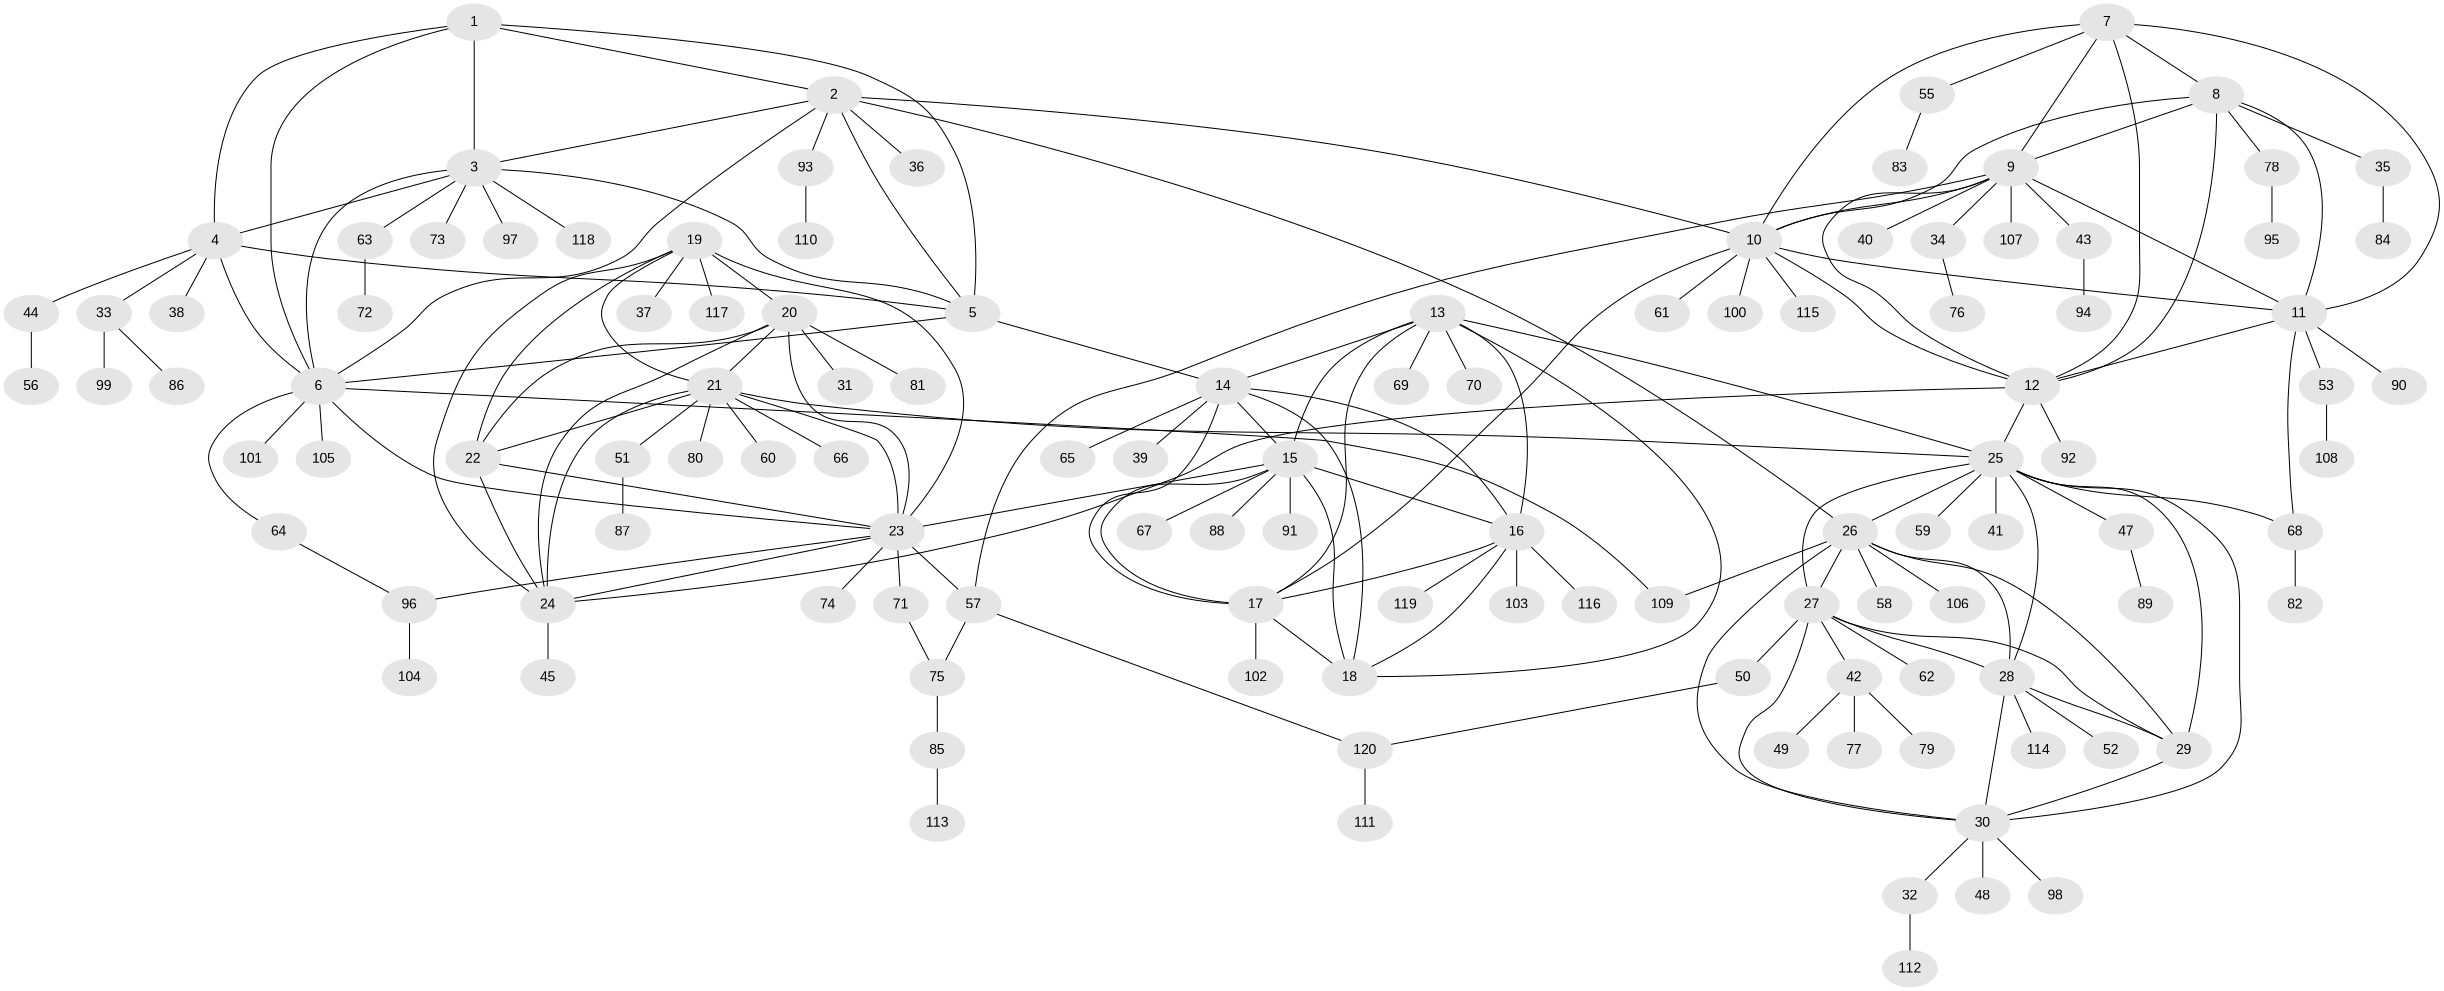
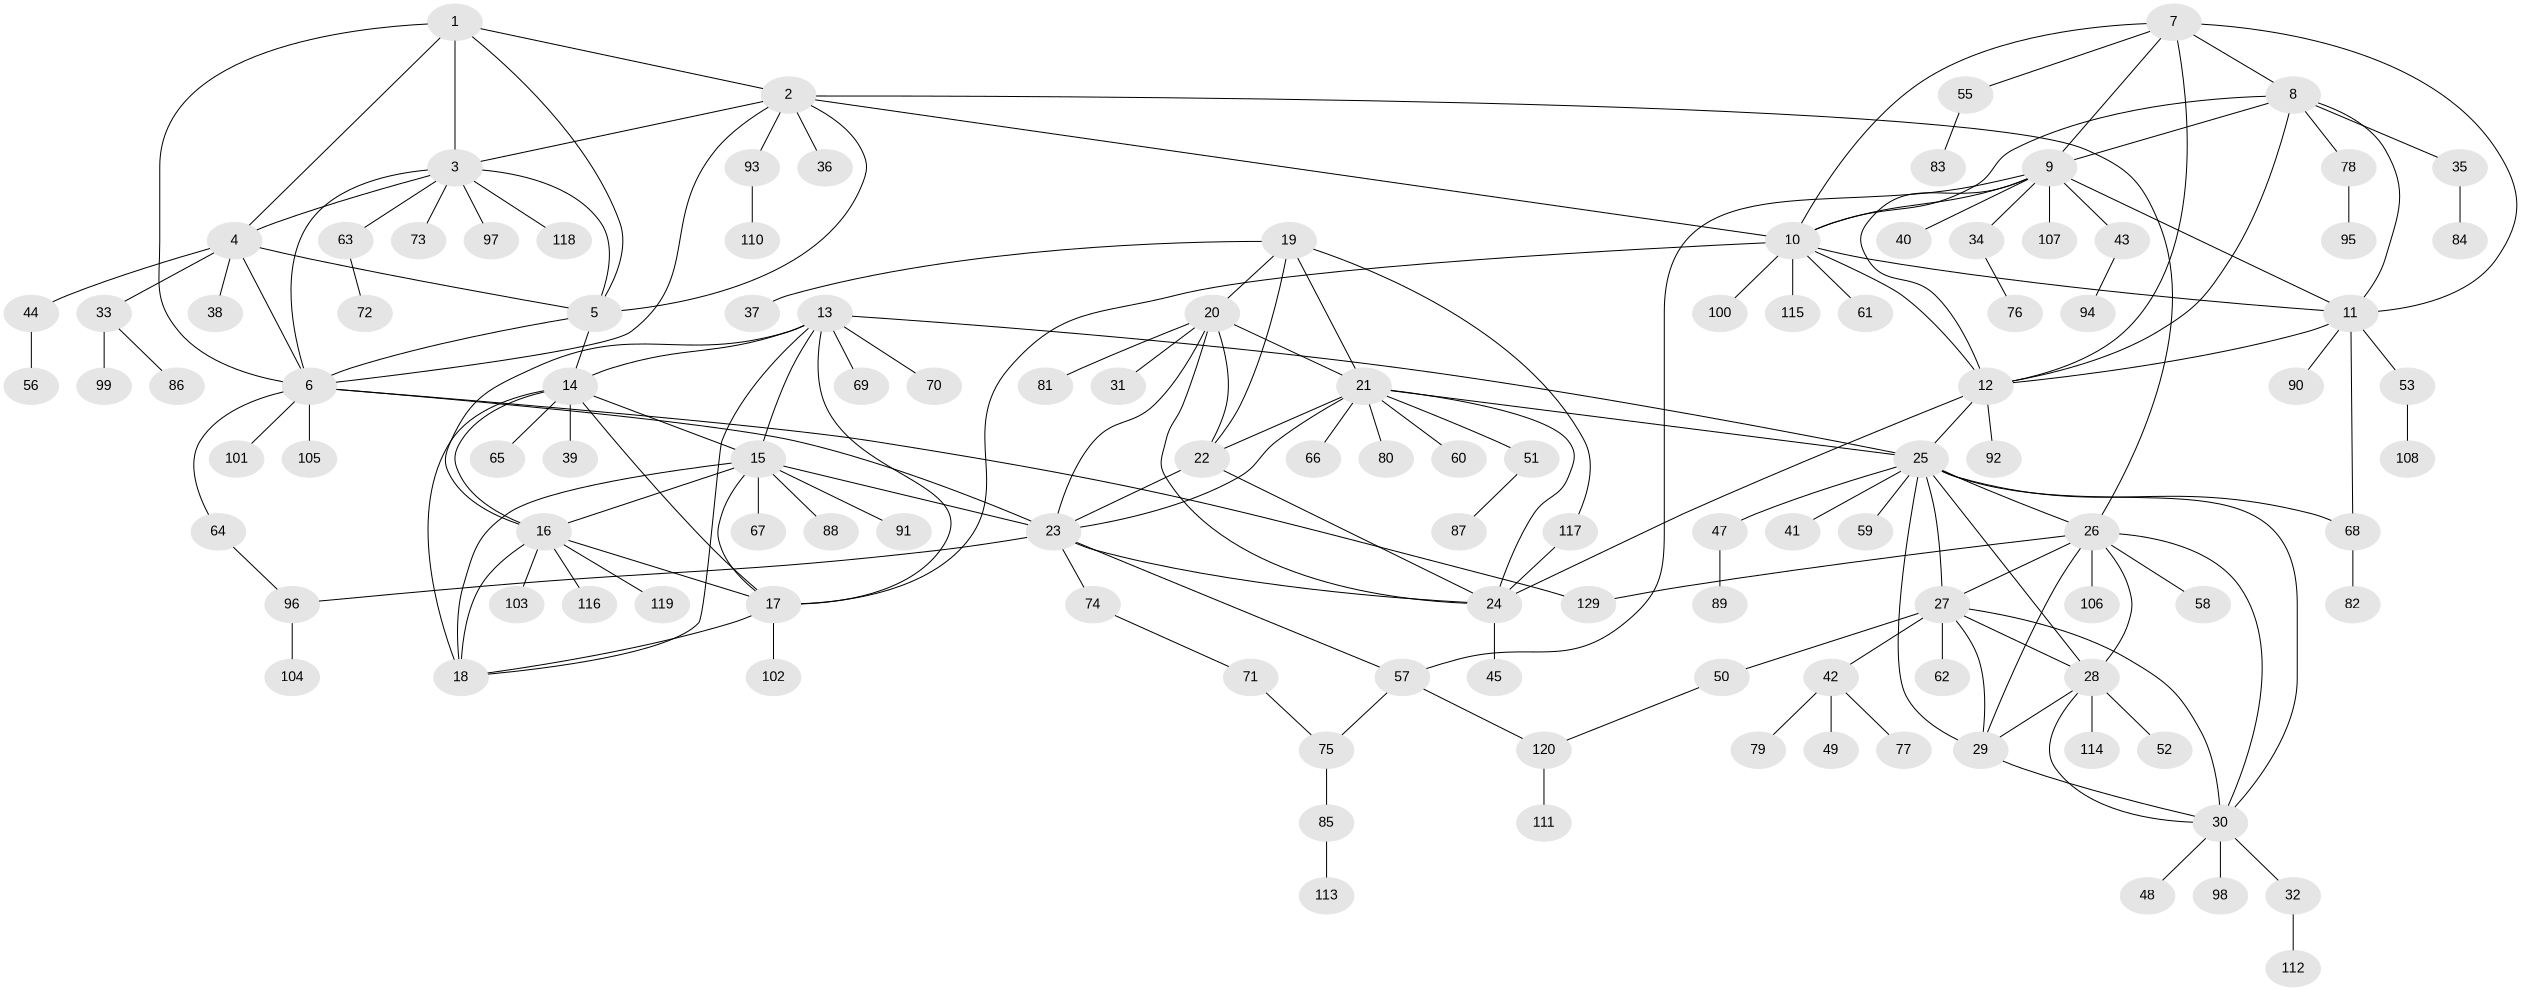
edge "19" -- "23": removed
edge "19" -- "24": now "117" -- "24"
edge "23" -- "71": now "74" -- "71"
node "109": label "109" -> "129"
